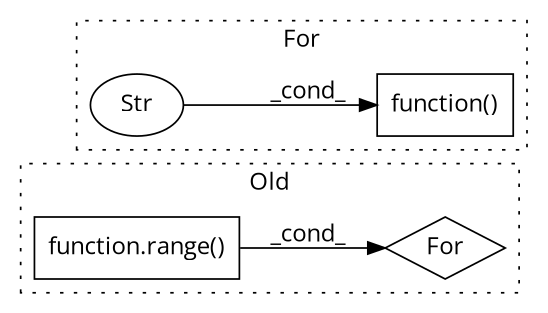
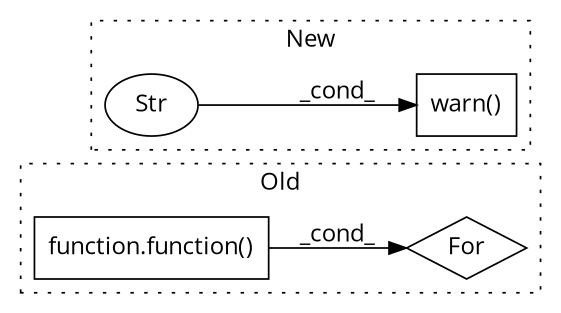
cluster "For": label "For" -> "New"
node "function()": label "function()" -> "warn()"
node "function.range()": label "function.range()" -> "function.function()"
